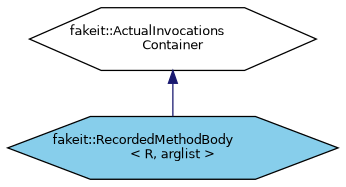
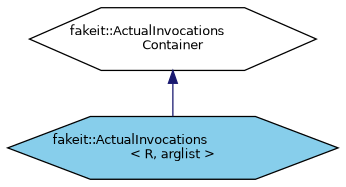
node "fakeit::RecordedMethodBody < R, arglist >": label "fakeit::RecordedMethodBody < R, arglist >" -> "fakeit::ActualInvocations < R, arglist >"
